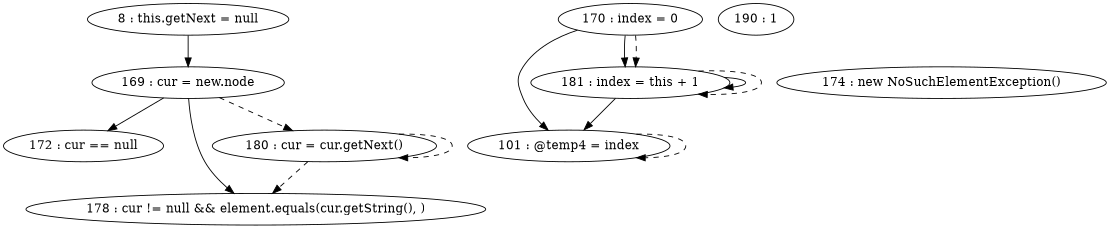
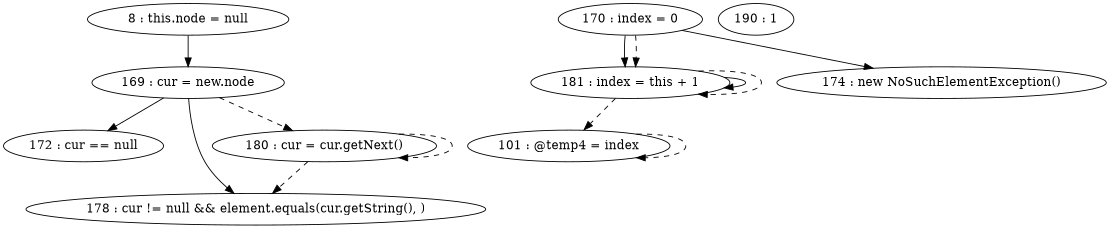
node "8 : this.getNext = null": label "8 : this.getNext = null" -> "8 : this.node = null"
edge "170 : index = 0" -> "101 : @temp4 = index": now "170 : index = 0" -> "174 : new NoSuchElementException()"
edge "181 : index = this + 1" -> "101 : @temp4 = index": style solid -> dashed
